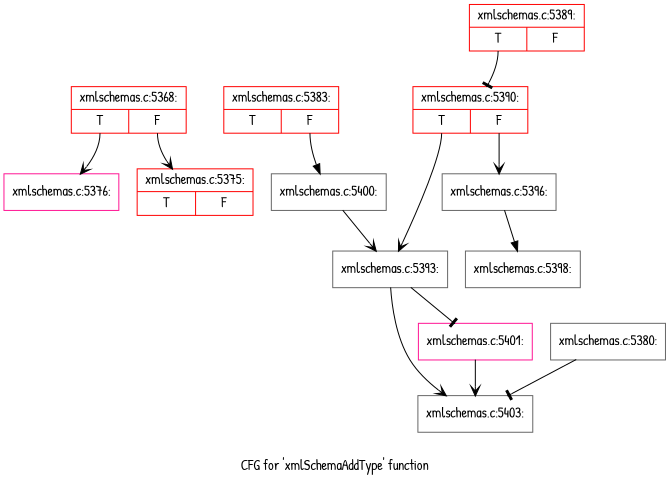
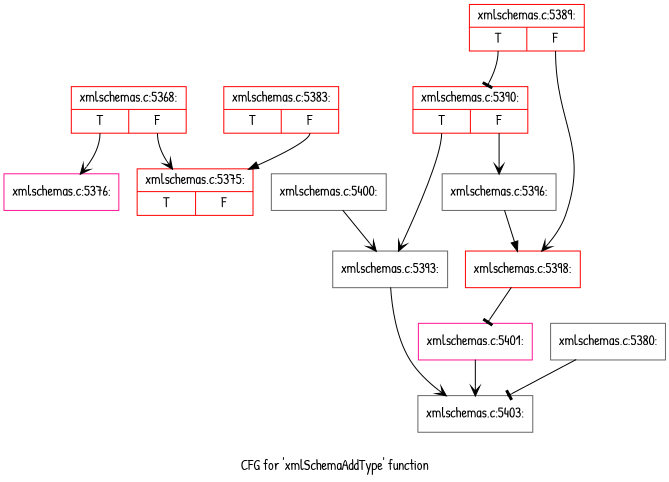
edge "xmlschemas.c:5383:" -> "xmlschemas.c:5400:": now "xmlschemas.c:5383:" -> "xmlschemas.c:5375:"
edge "xmlschemas.c:5389:" -> "xmlschemas.c:5398:": added
node "xmlschemas.c:5398:": color gray40 -> red
edge "xmlschemas.c:5393:" -> "xmlschemas.c:5401:": now "xmlschemas.c:5398:" -> "xmlschemas.c:5401:"
